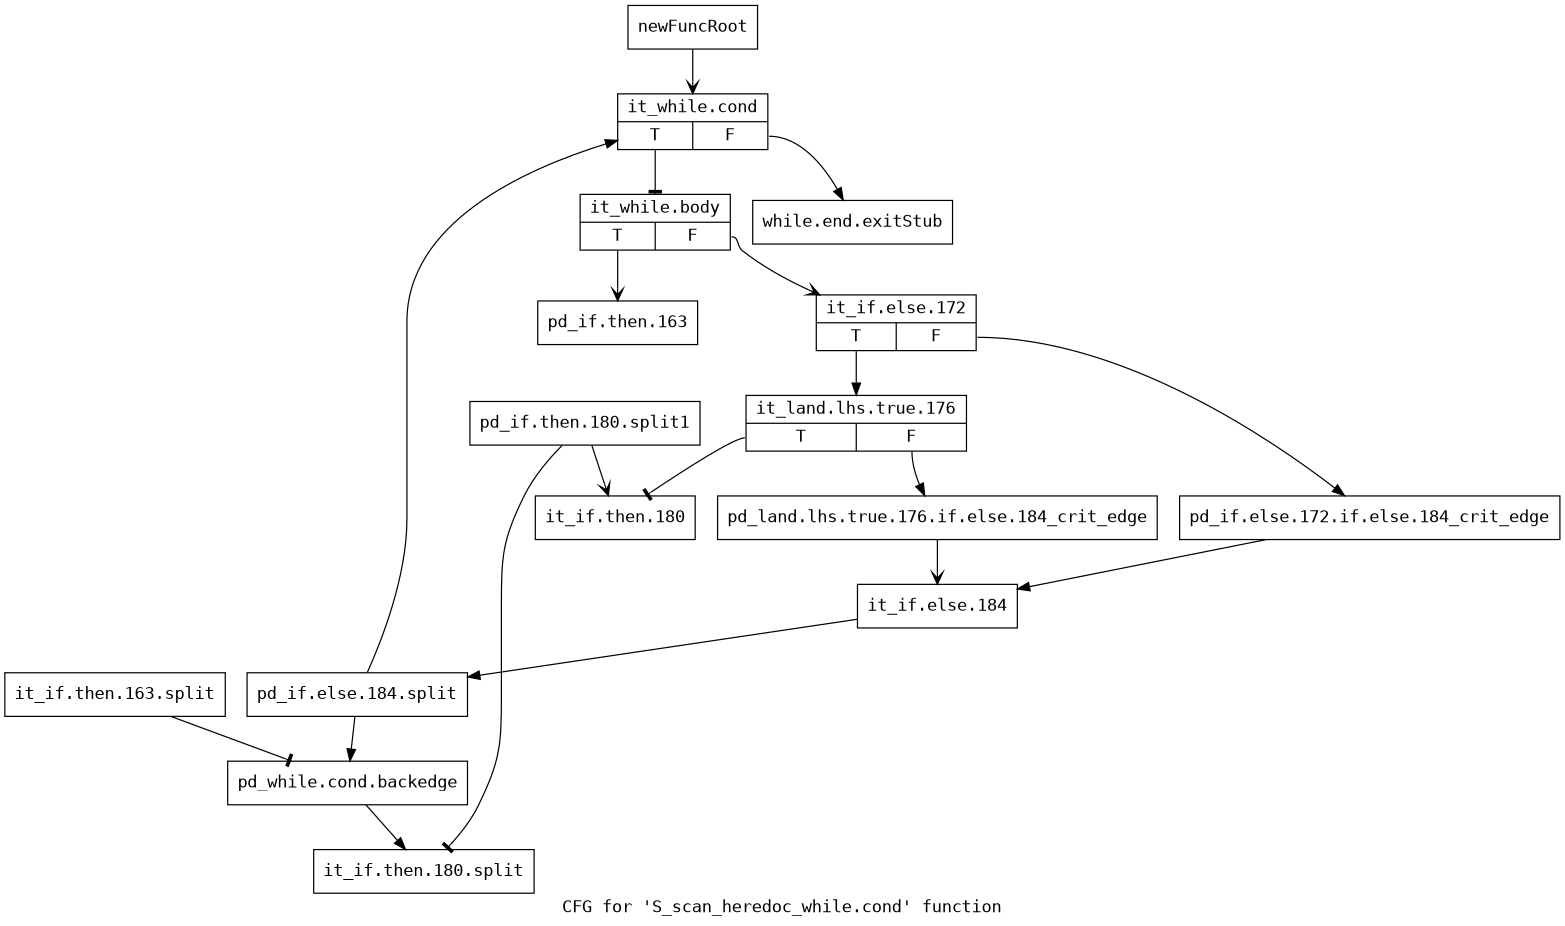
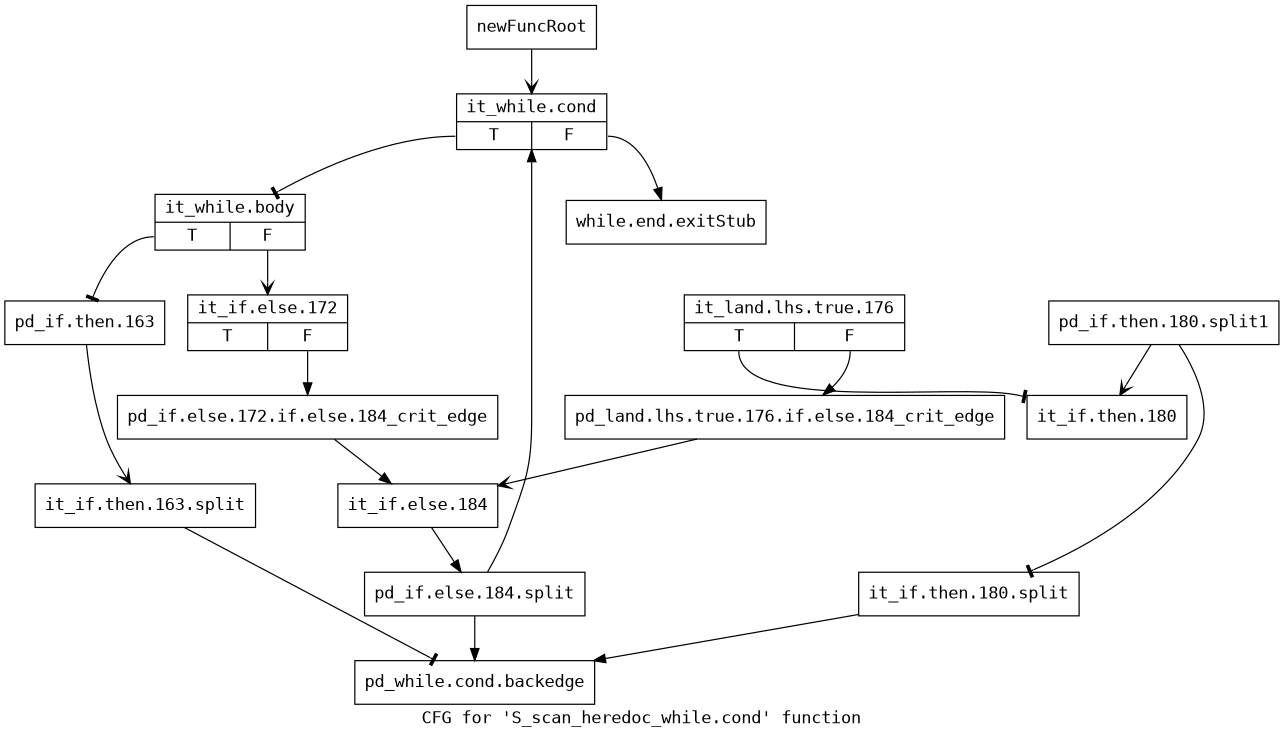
edge "it_while.body" -> "pd_if.then.163": arrowhead vee -> tee
edge "it_if.else.172" -> "it_land.lhs.true.176": removed
edge "pd_if.then.163" -> "it_if.then.163.split": added
edge "pd_while.cond.backedge" -> "it_if.then.180.split": reversed
